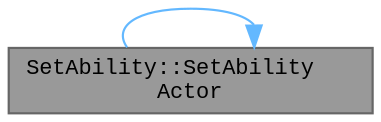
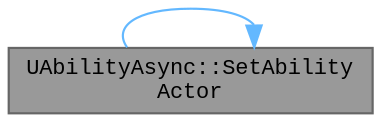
node "SetAbility::SetAbility Actor": label "SetAbility::SetAbility Actor" -> "UAbilityAsync::SetAbility Actor"
